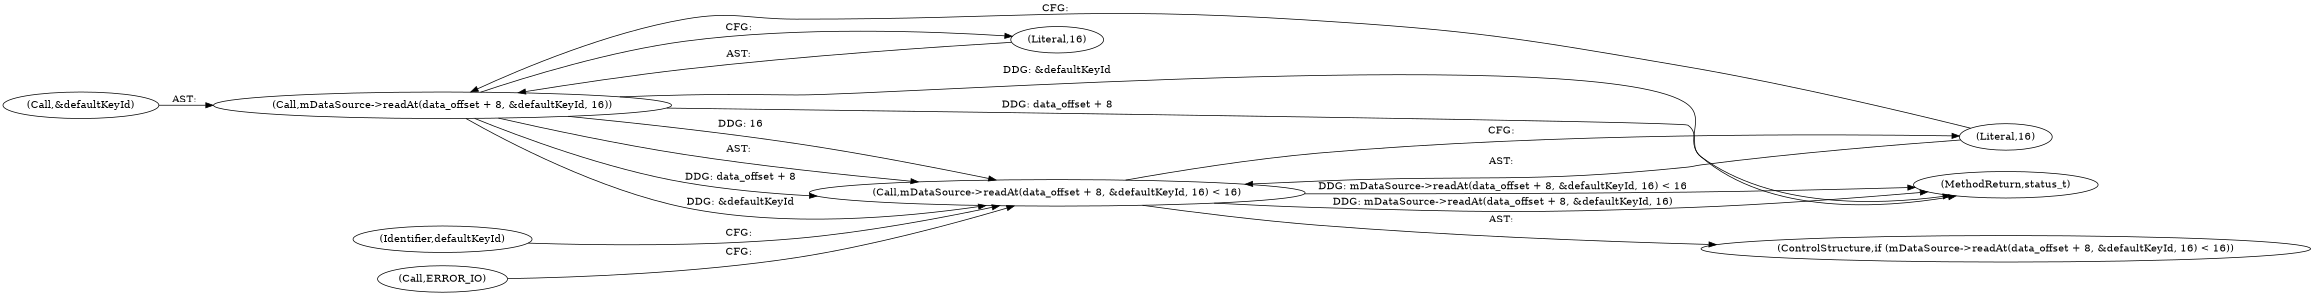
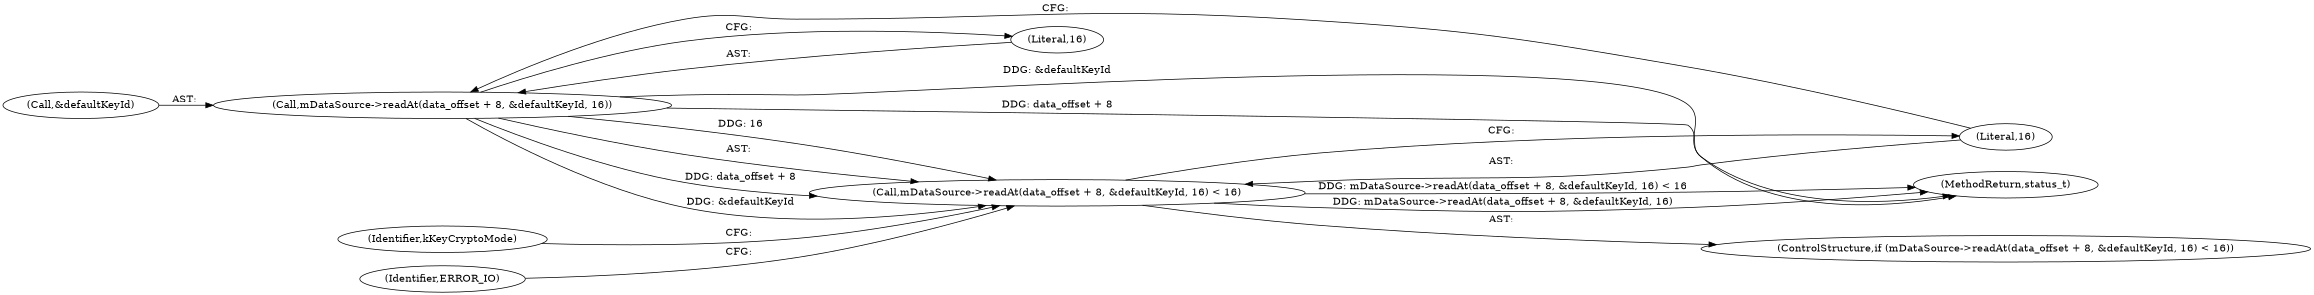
node "(Identifier,defaultKeyId)": label "(Identifier,defaultKeyId)" -> "(Identifier,kKeyCryptoMode)"
node "(Call,ERROR_IO)": label "(Call,ERROR_IO)" -> "(Identifier,ERROR_IO)"
